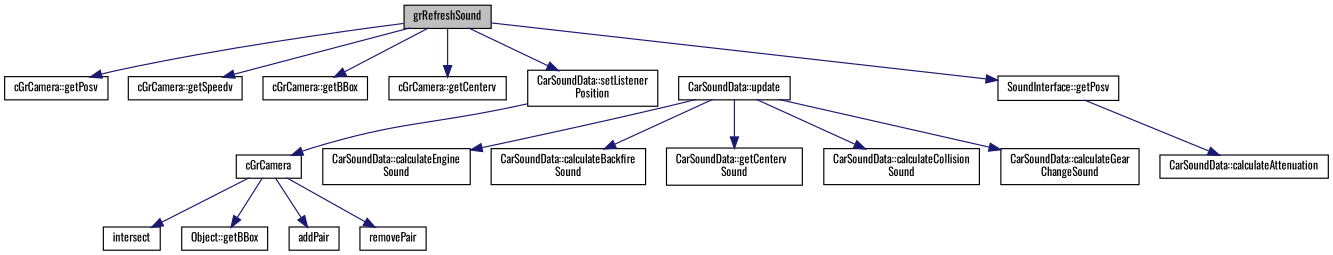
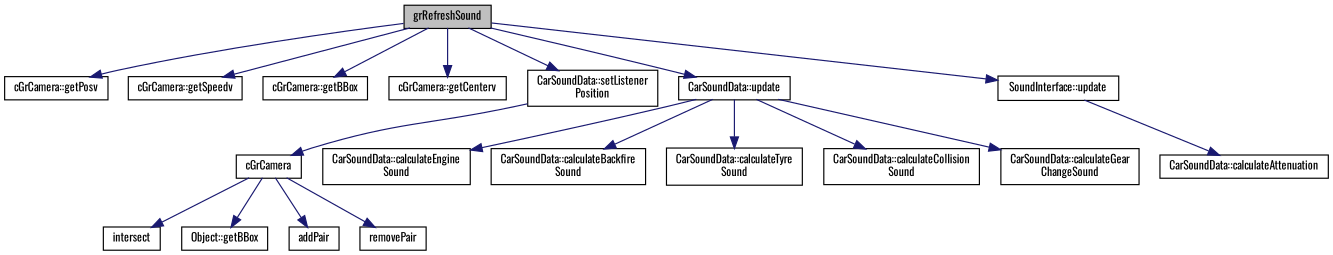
edge "grRefreshSound" -> "CarSoundData::update": added
node "SoundInterface::getPosv": label "SoundInterface::getPosv" -> "SoundInterface::update"
node "CarSoundData::getCenterv Sound": label "CarSoundData::getCenterv Sound" -> "CarSoundData::calculateTyre Sound"
